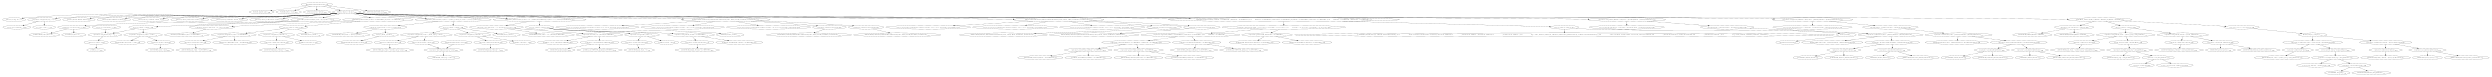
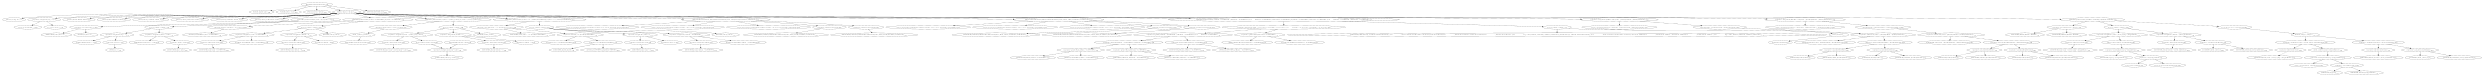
edge "(IDENTIFIER,neg,neg = -1)" -> "(<operator>.assignment,neg = -1)": reversed
node "(IDENTIFIER,value,value == (int32_t)(value))": removed
